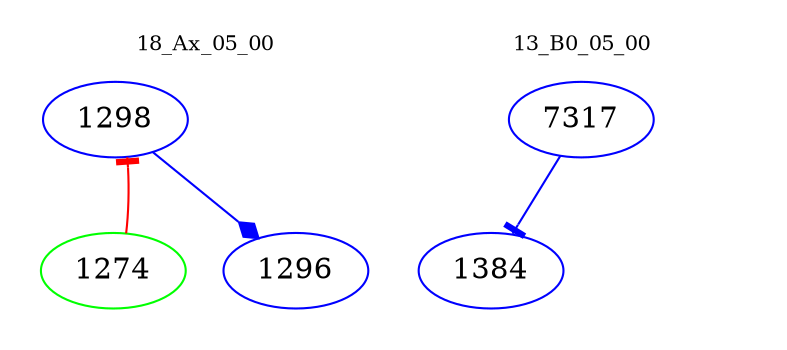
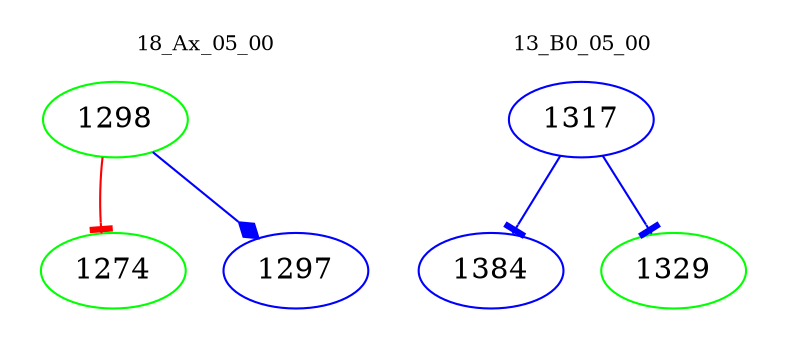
node "1298": color blue -> green
node "7317": label "7317" -> "1317"
edge "1274" -> "1298": reversed
node "1296": label "1296" -> "1297"
node "1329": added
